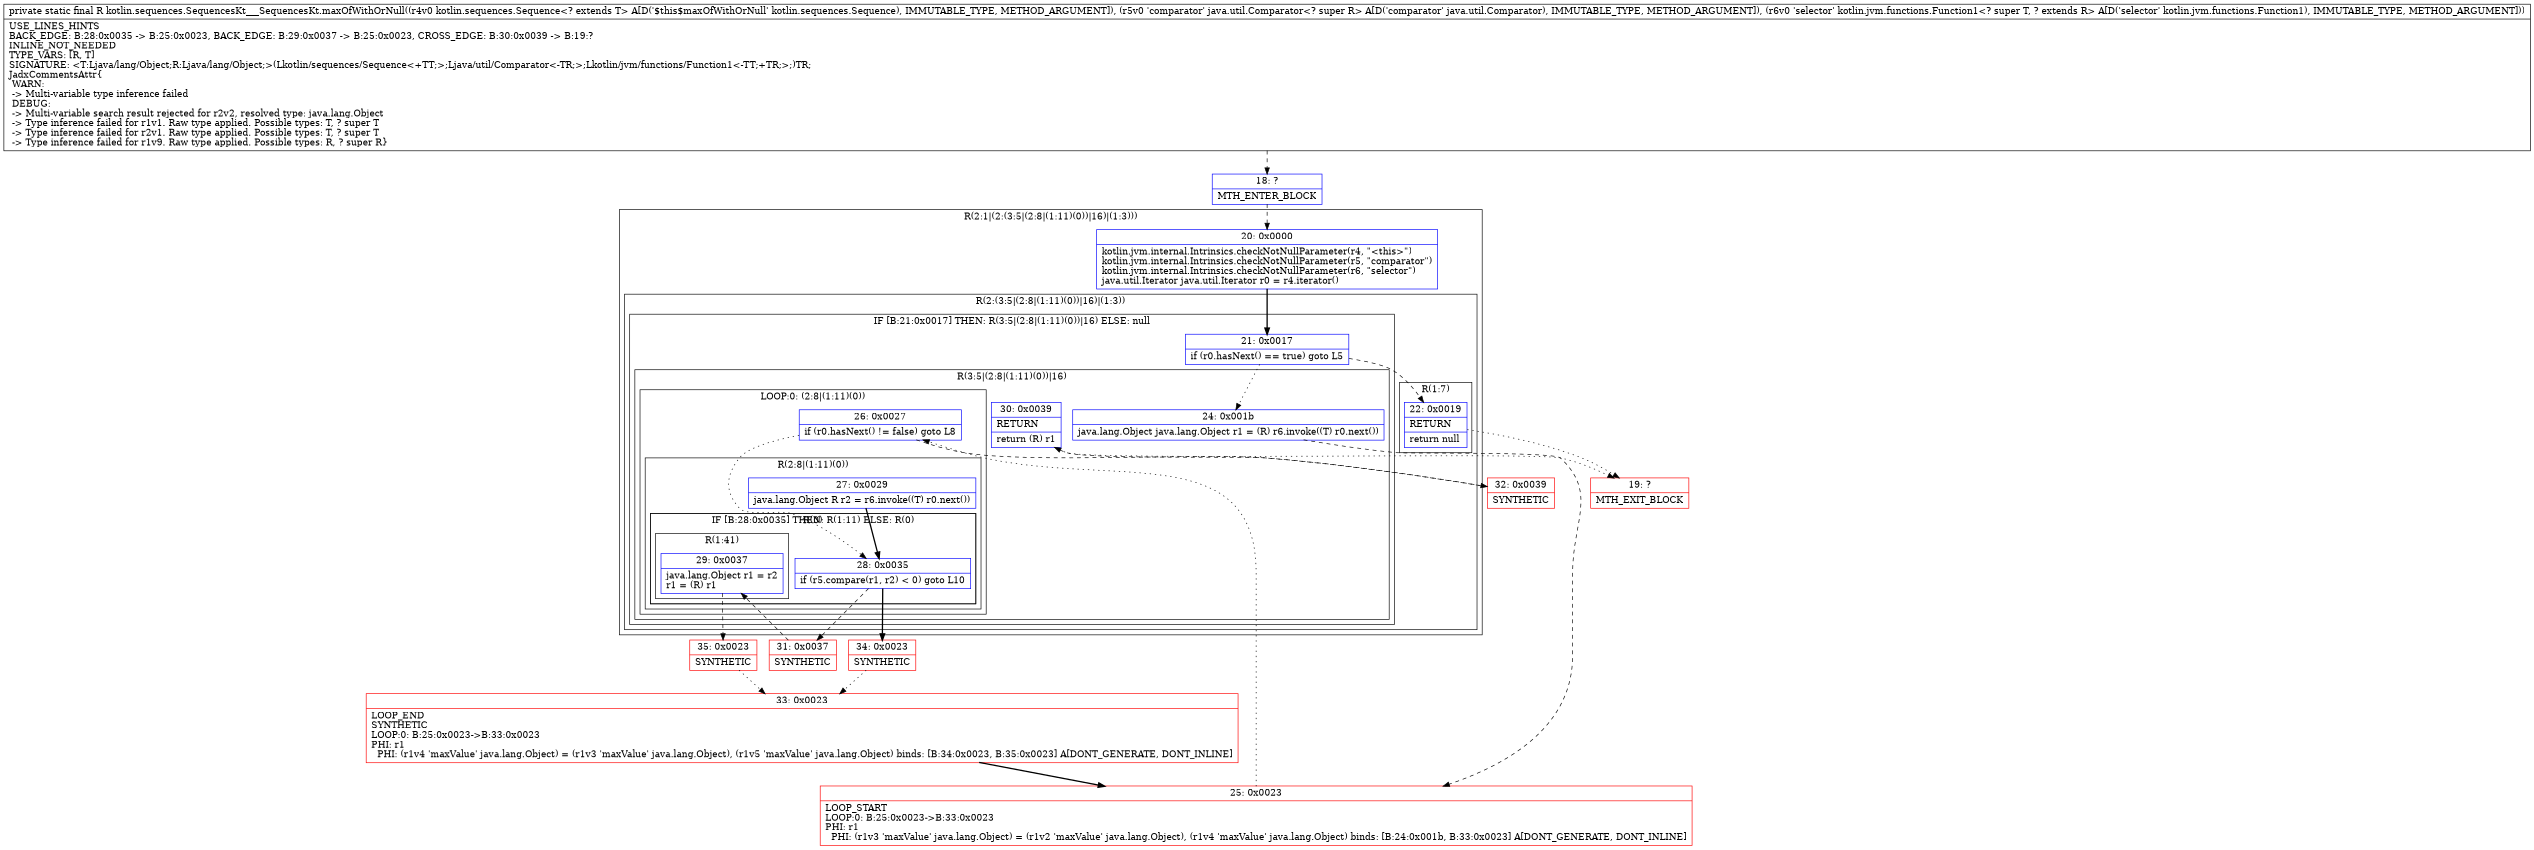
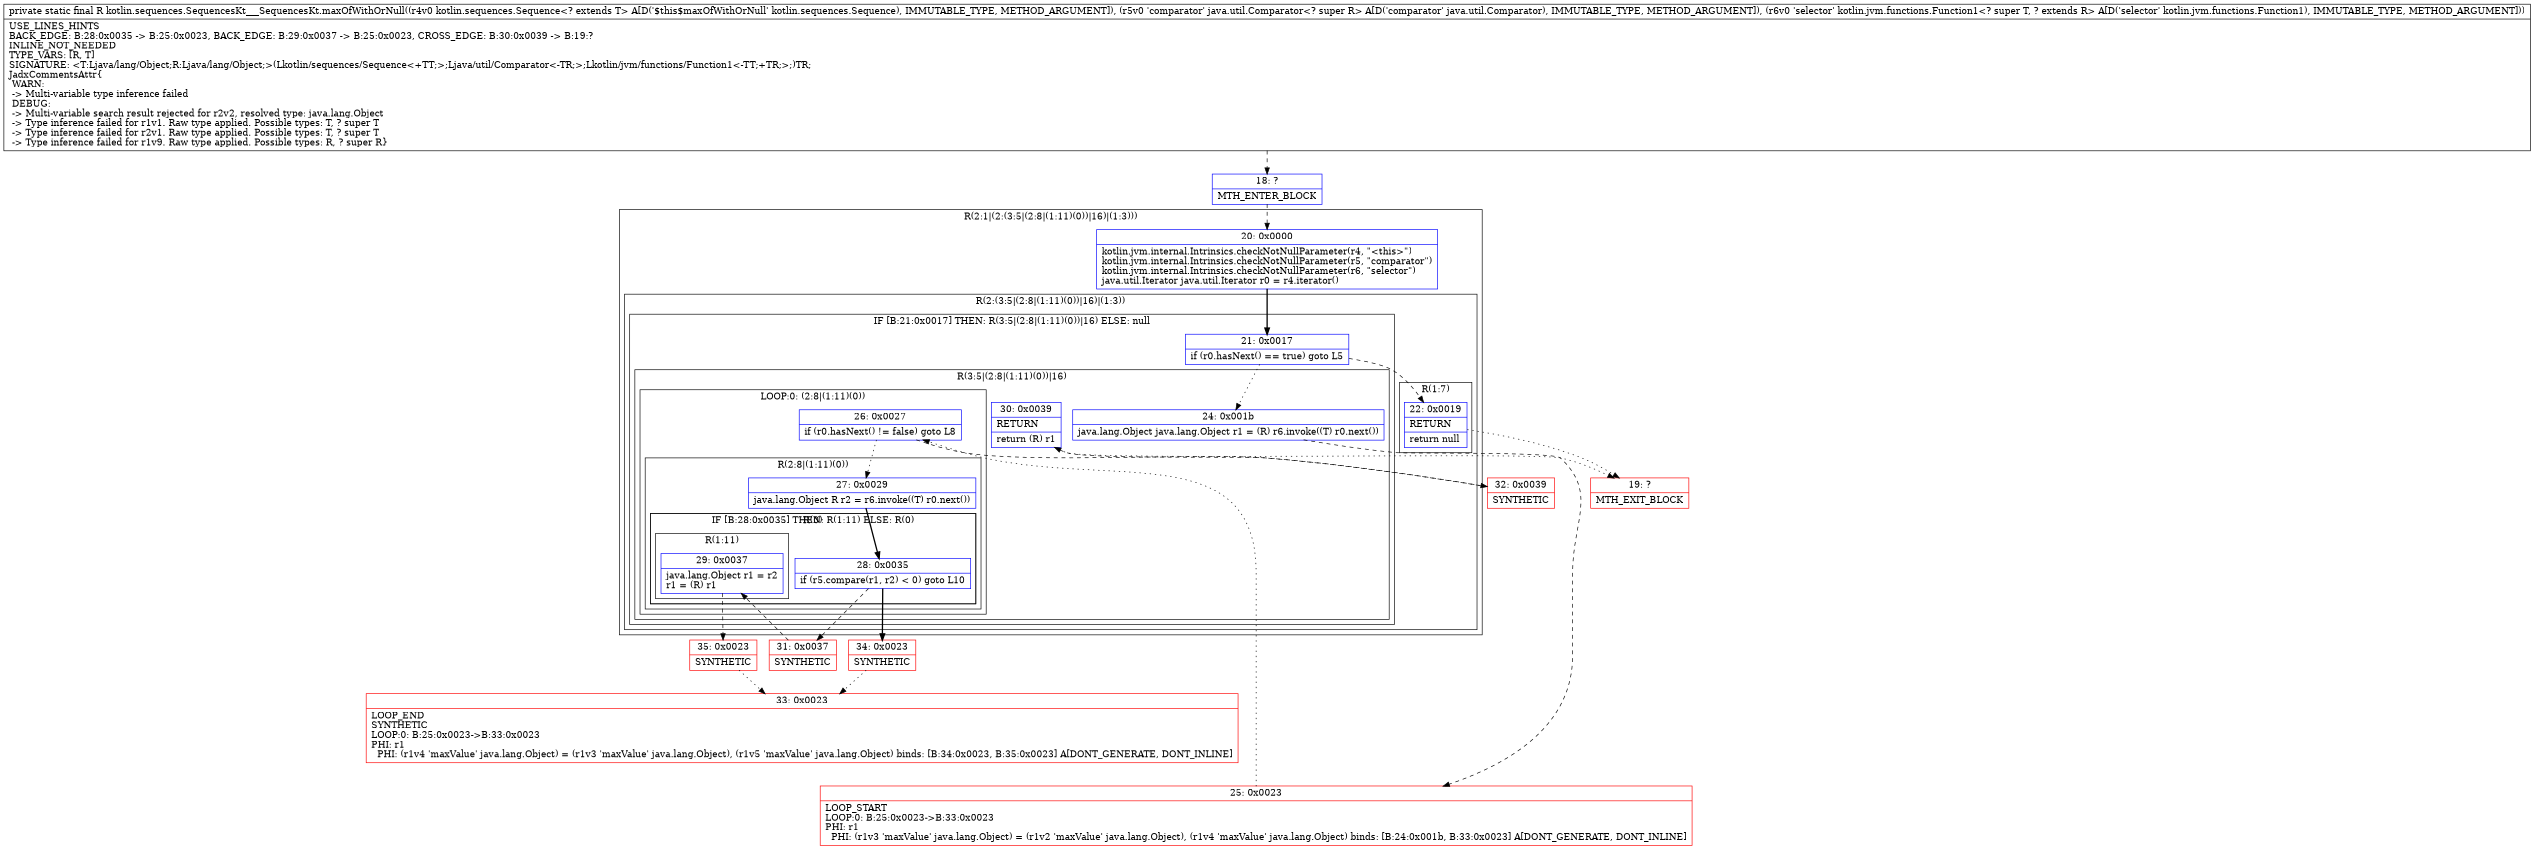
edge "26: 0x0027" -> "28: 0x0035": now "26: 0x0027" -> "27: 0x0029"
cluster "R(1:41)": label "R(1:41)" -> "R(1:11)"
edge "33: 0x0023" -> "25: 0x0023": removed
